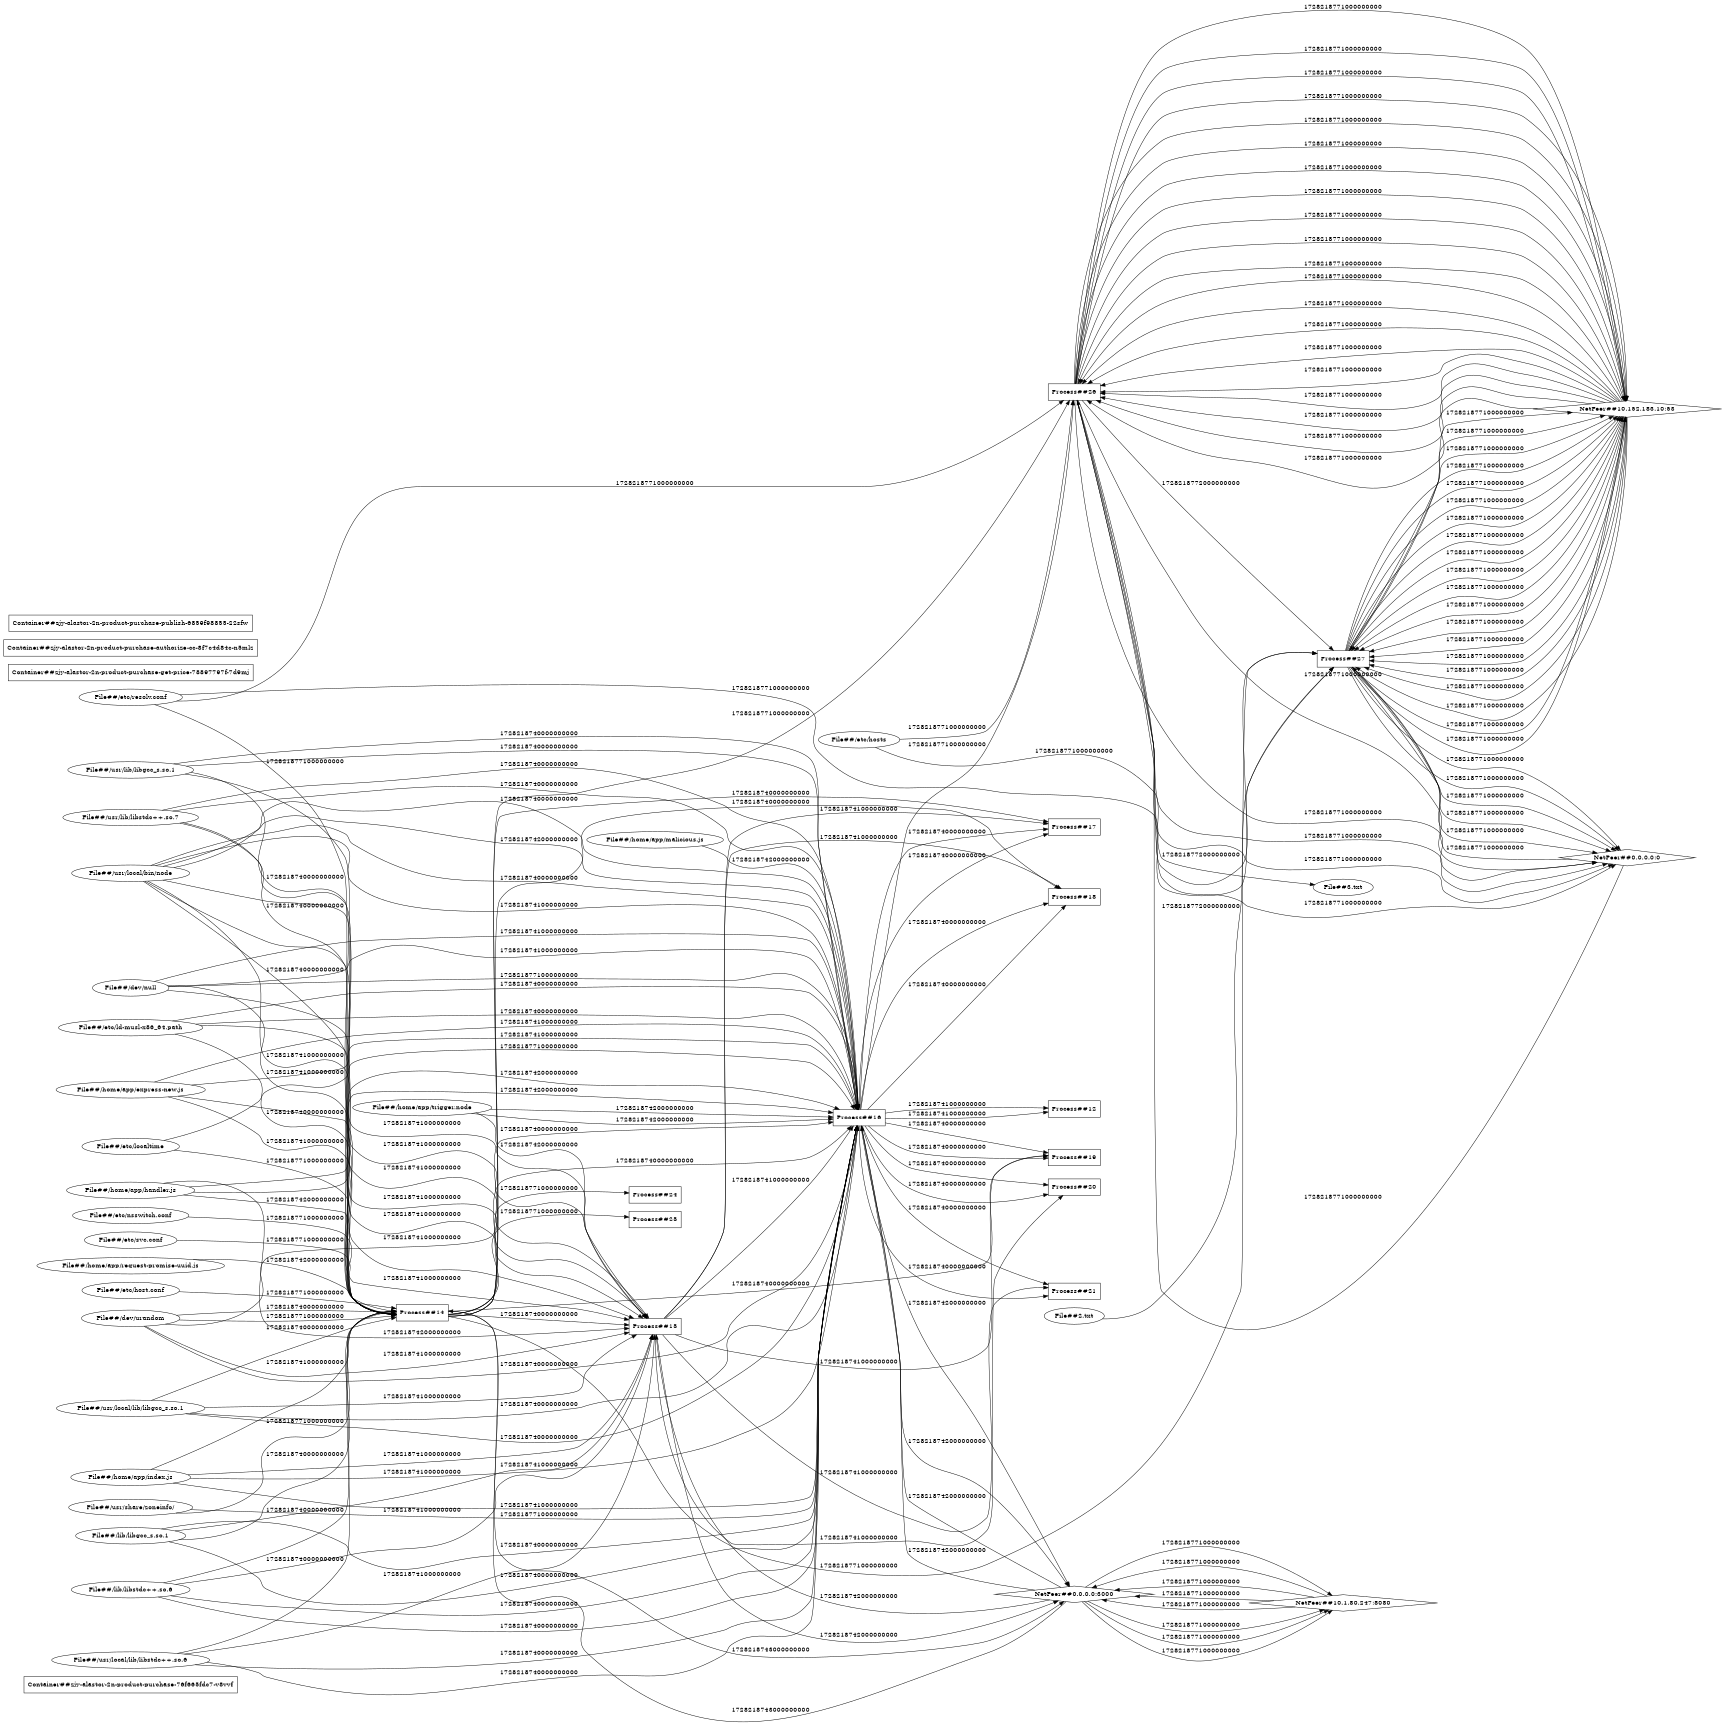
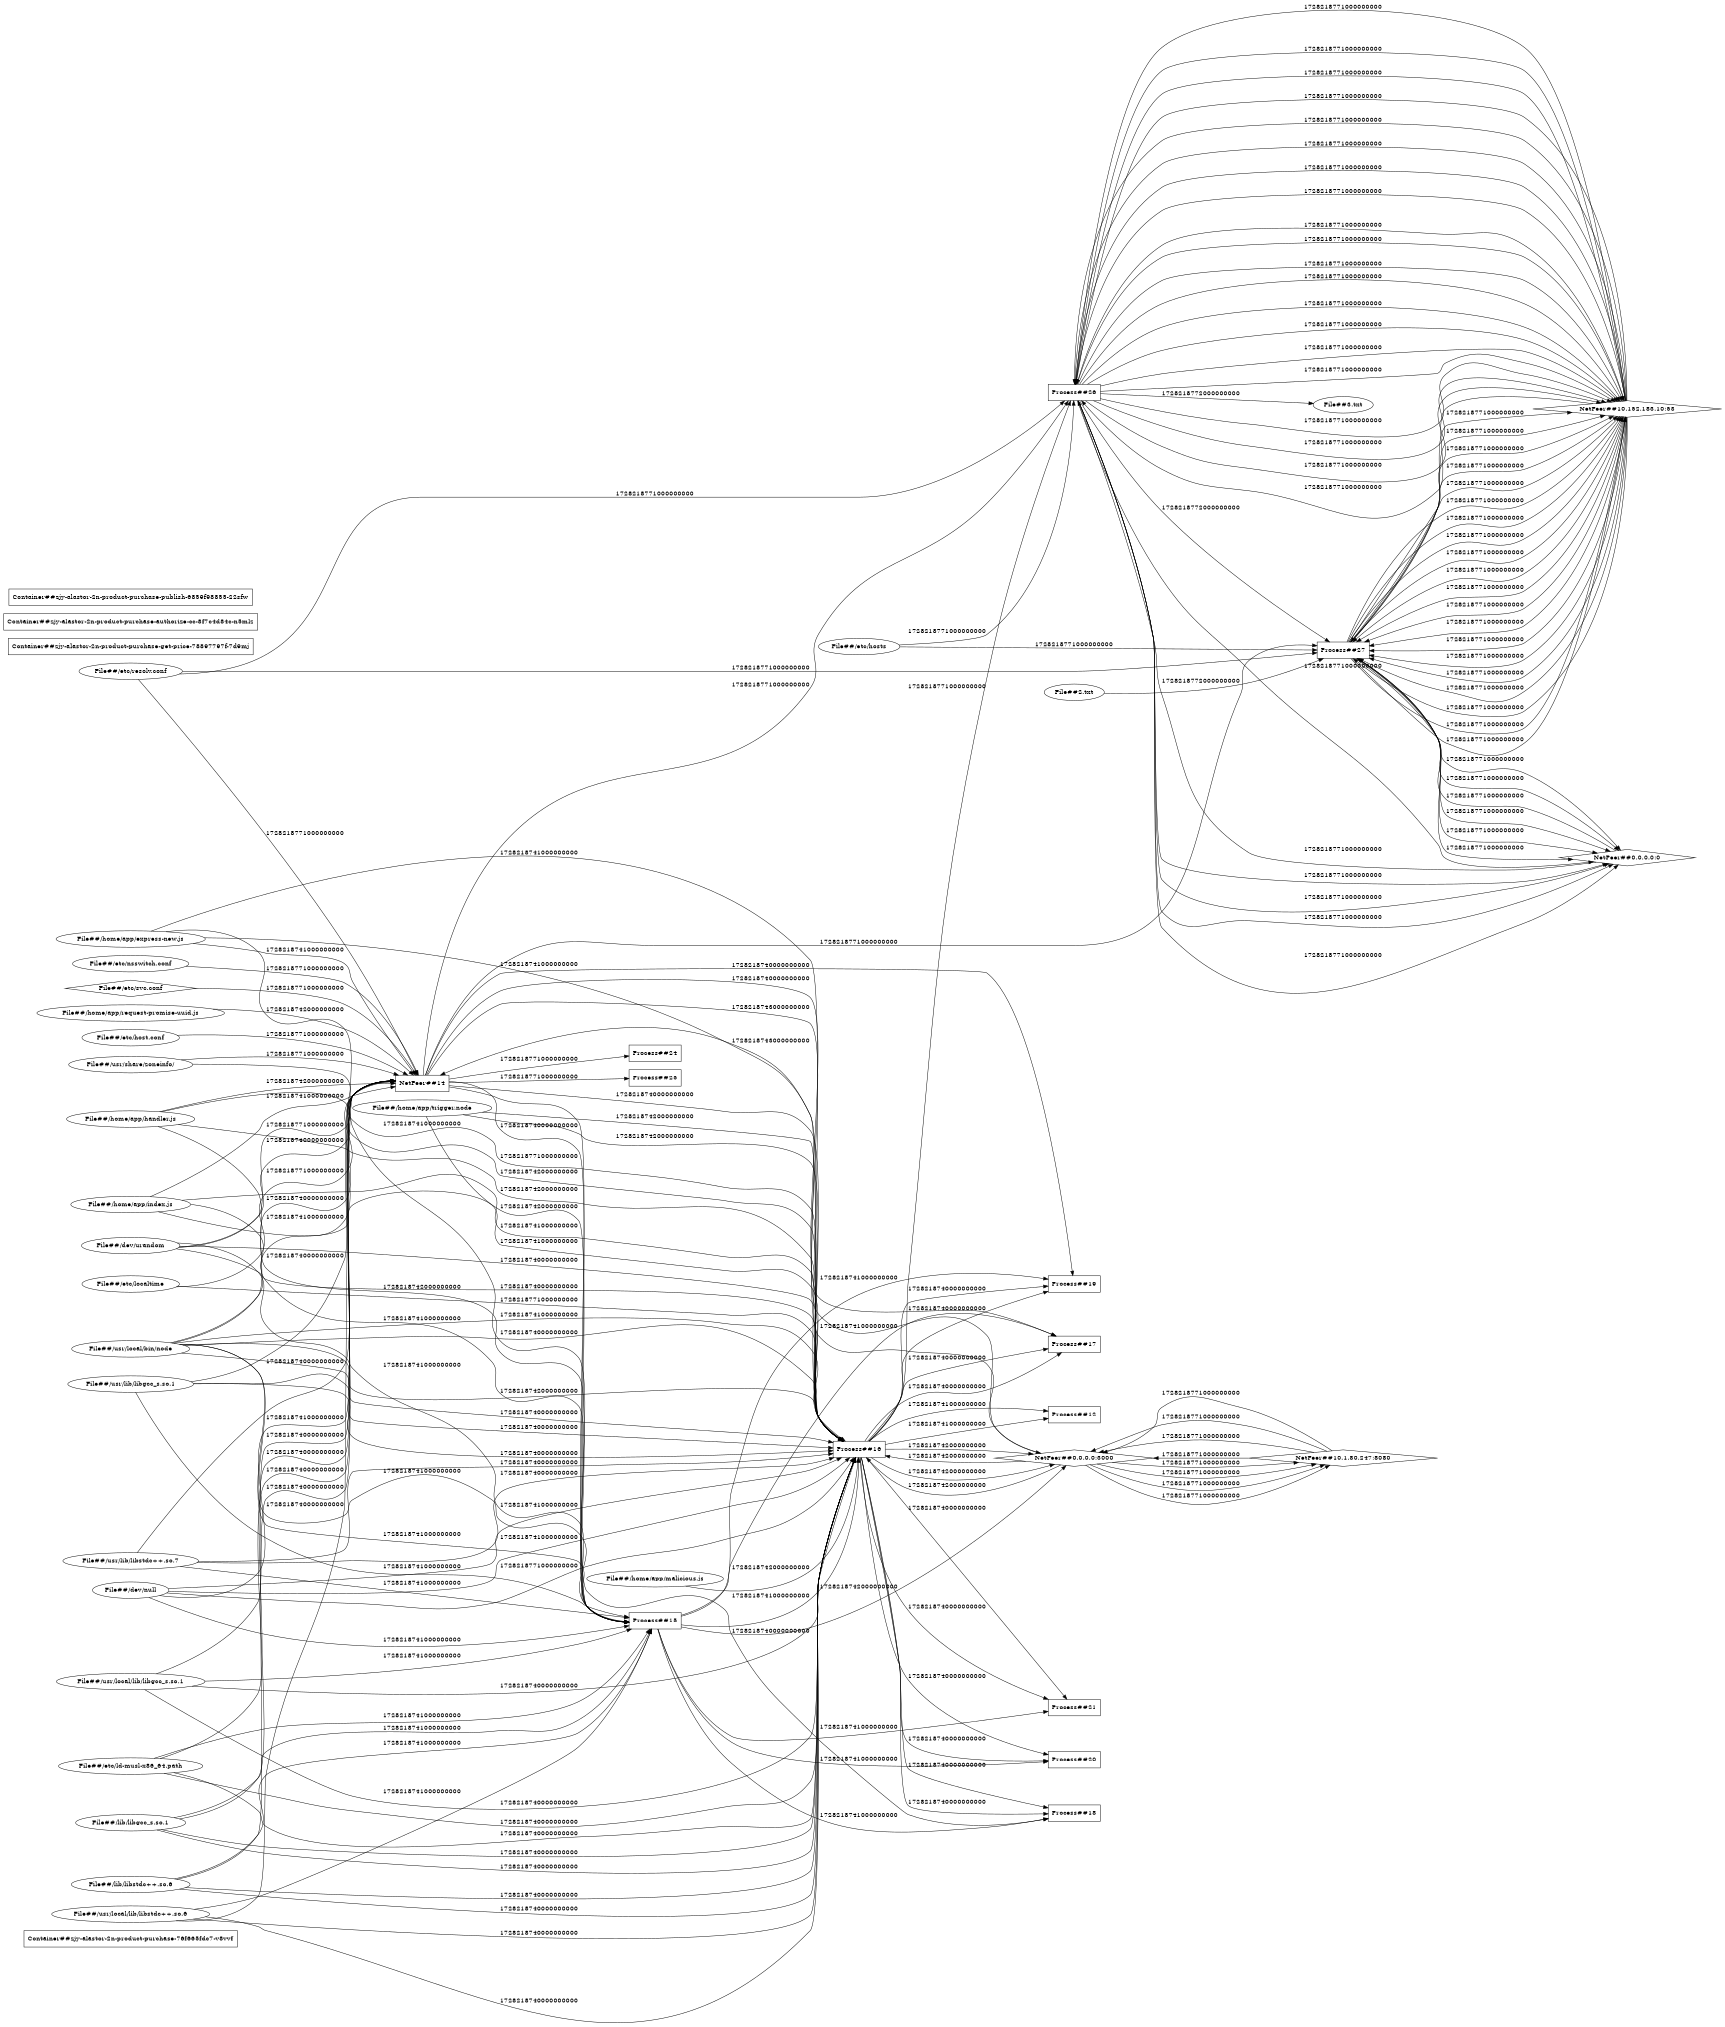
node "File##/etc/svc.conf": shape ellipse -> diamond
node "Process##14": label "Process##14" -> "NetPeer##14"
edge "NetPeer##0.0.0.0:3000" -> "Process##15": removed, label "1728218742000000000"
